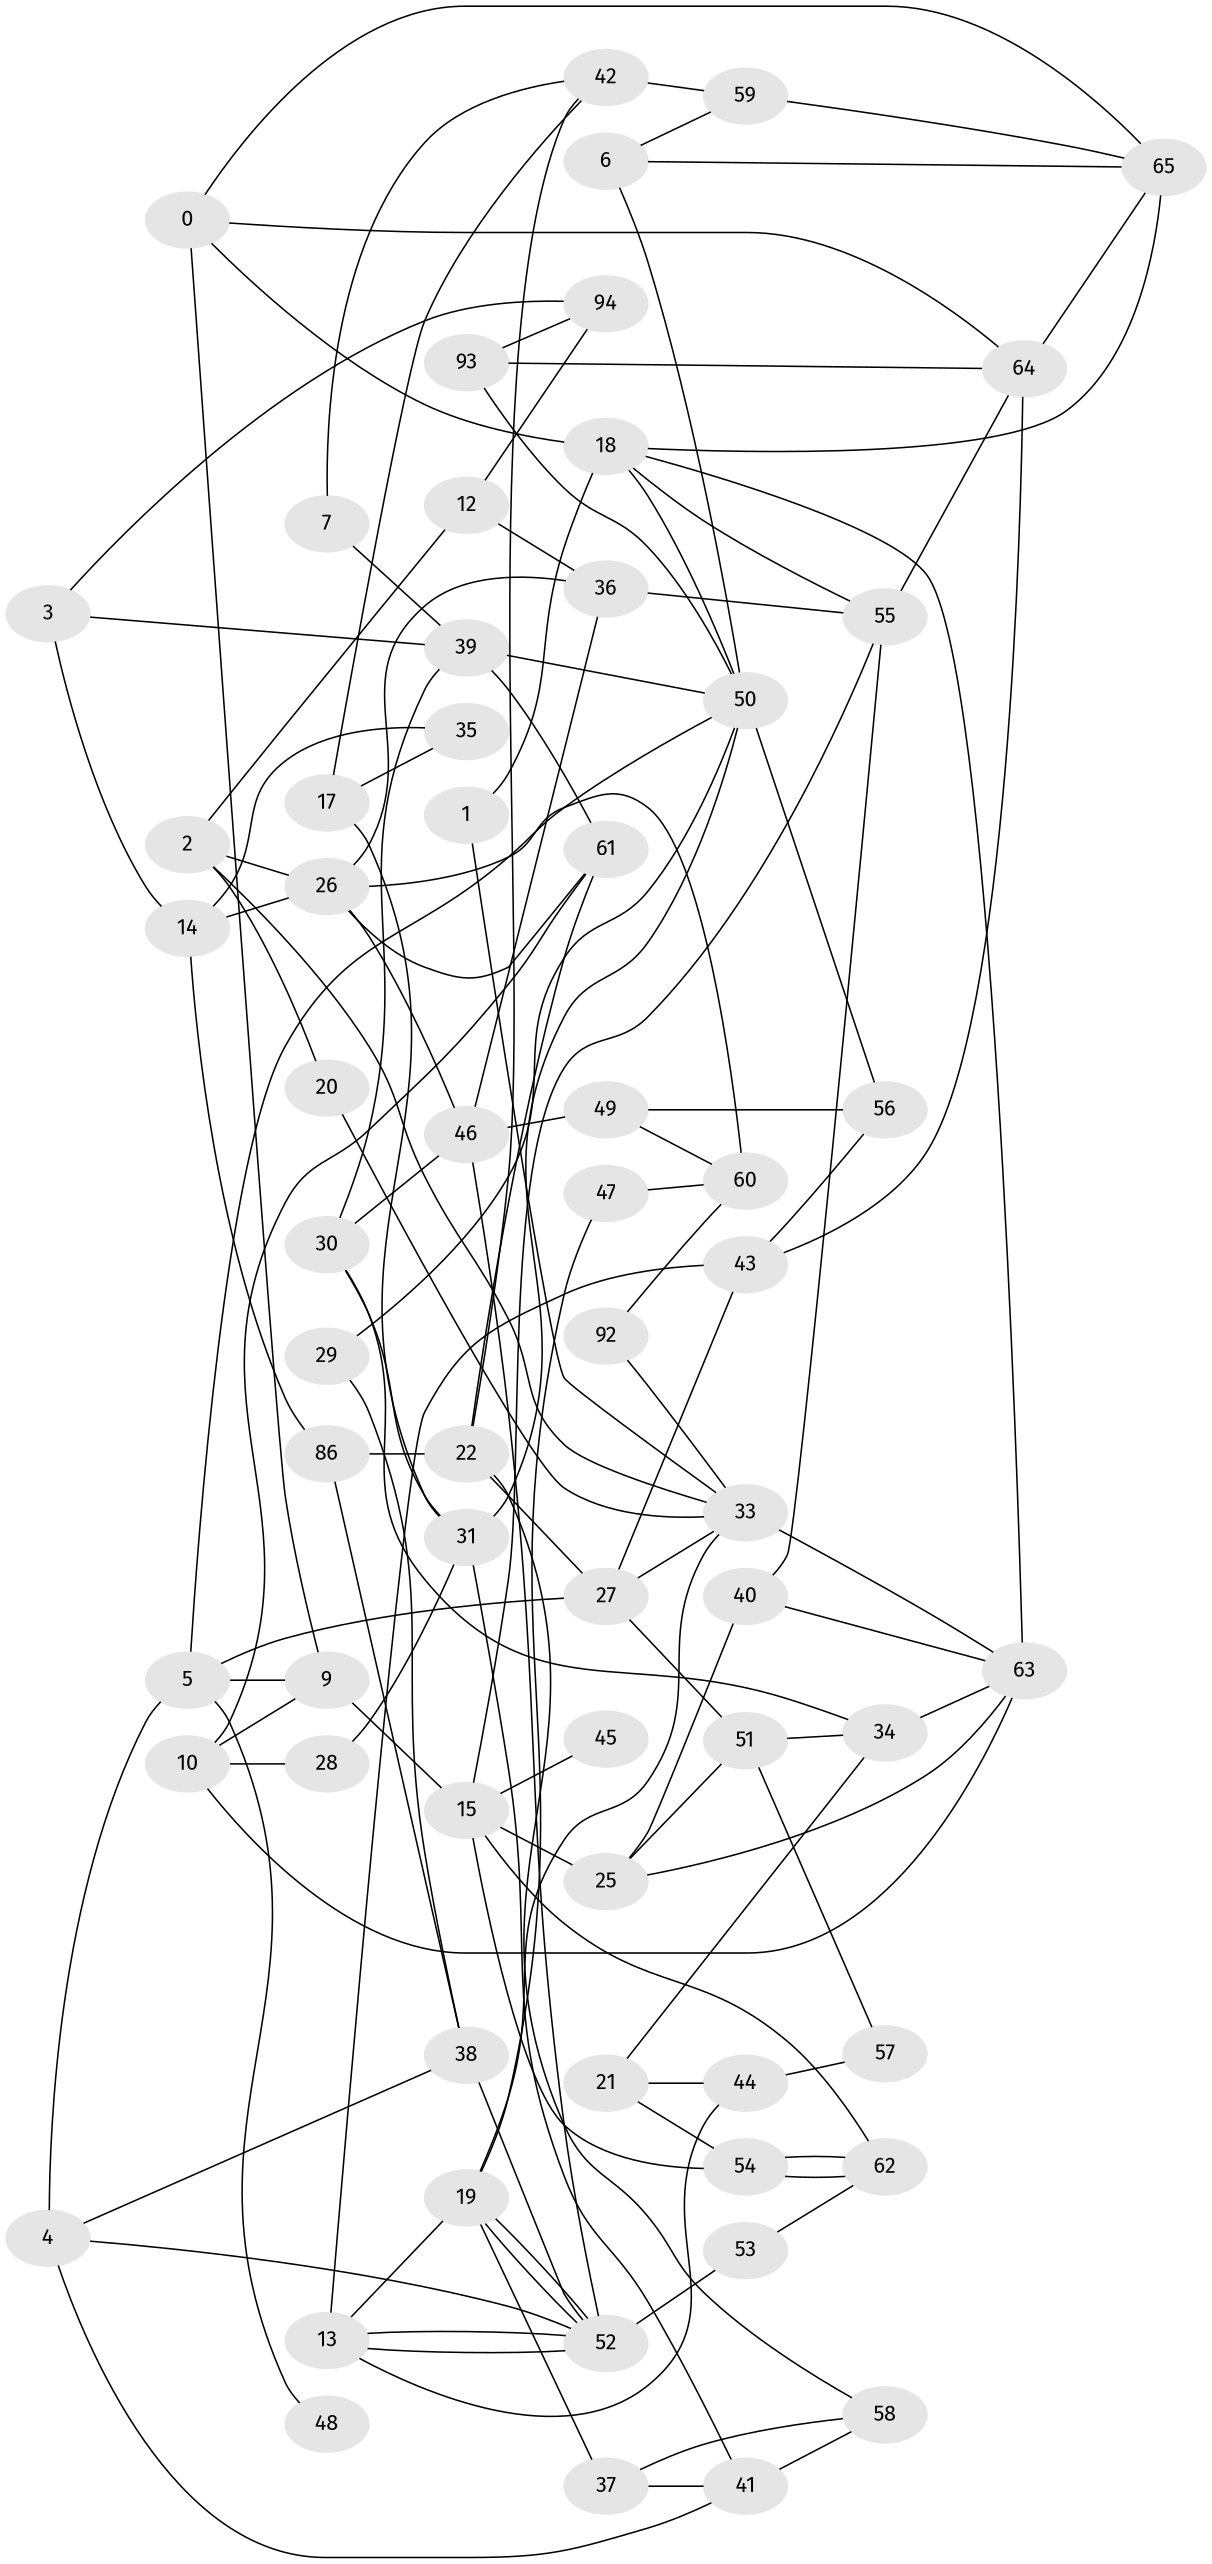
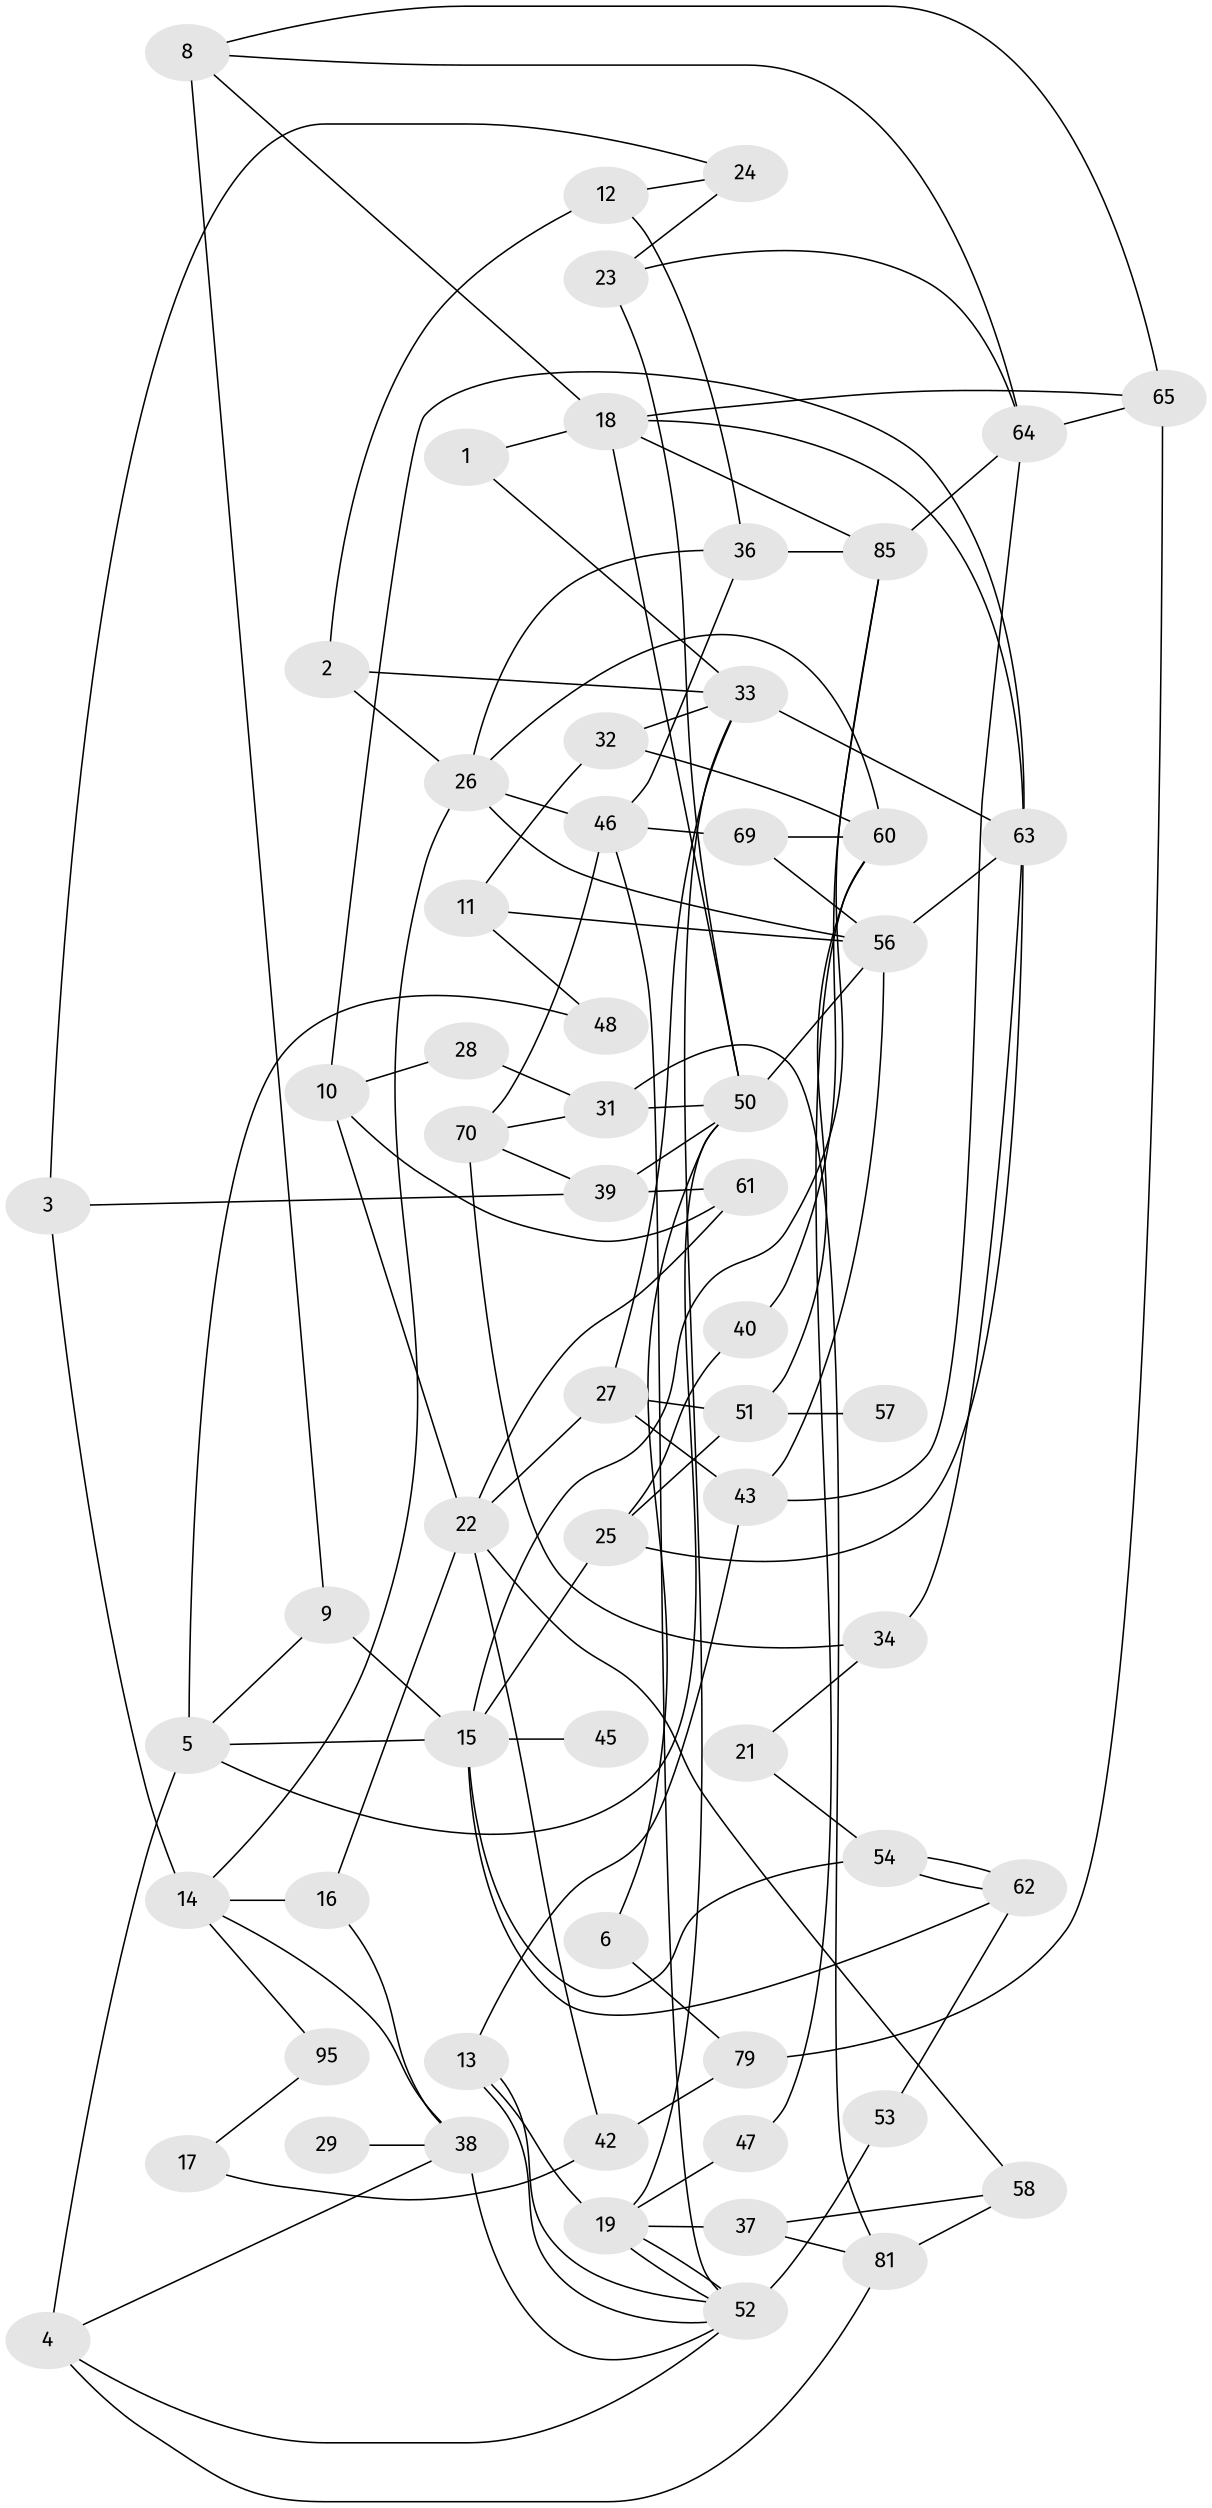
node "59": label "59" -> "79"
edge "6" -- "65": removed
node "0": label "0" -> "8"
node "94": label "94" -> "24"
node "93": label "93" -> "23"
node "7": removed
node "55": label "55" -> "85"
node "35": label "35" -> "95"
node "11": added
edge "50" -- "29": removed
edge "61" -- "26": now "56" -- "26"
node "20": removed
node "49": label "49" -> "69"
edge "17" -- "31": removed
node "30": label "30" -> "70"
node "92": label "92" -> "32"
node "86": label "86" -> "16"
edge "27" -- "5": now "15" -- "5"
edge "40" -- "63": now "56" -- "63"
edge "9" -- "10": now "22" -- "10"
edge "34" -- "51": now "60" -- "51"
edge "14" -- "38": added
node "44": removed
node "41": label "41" -> "81"
